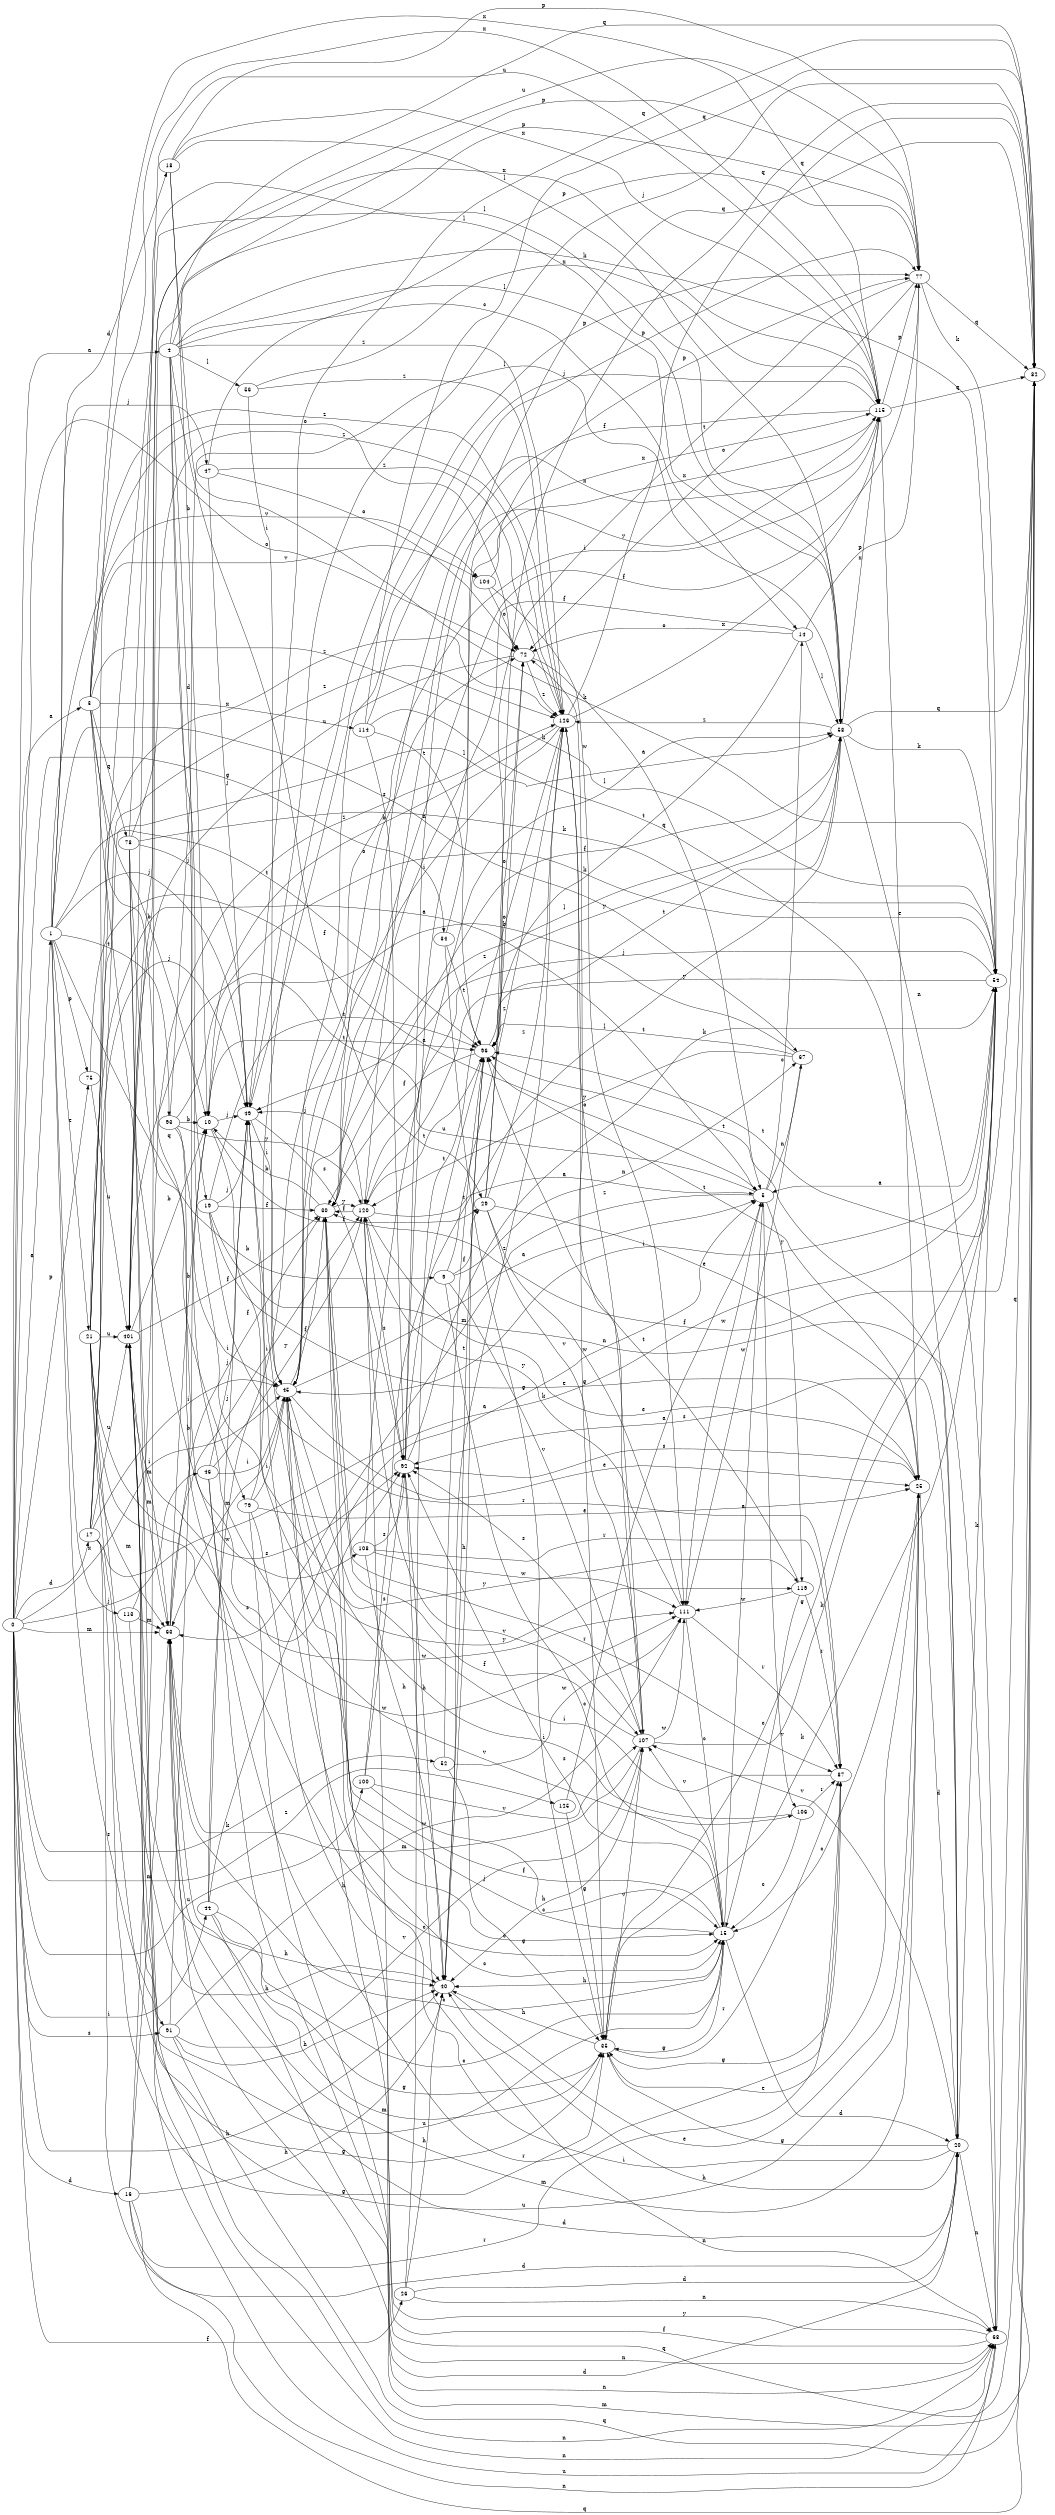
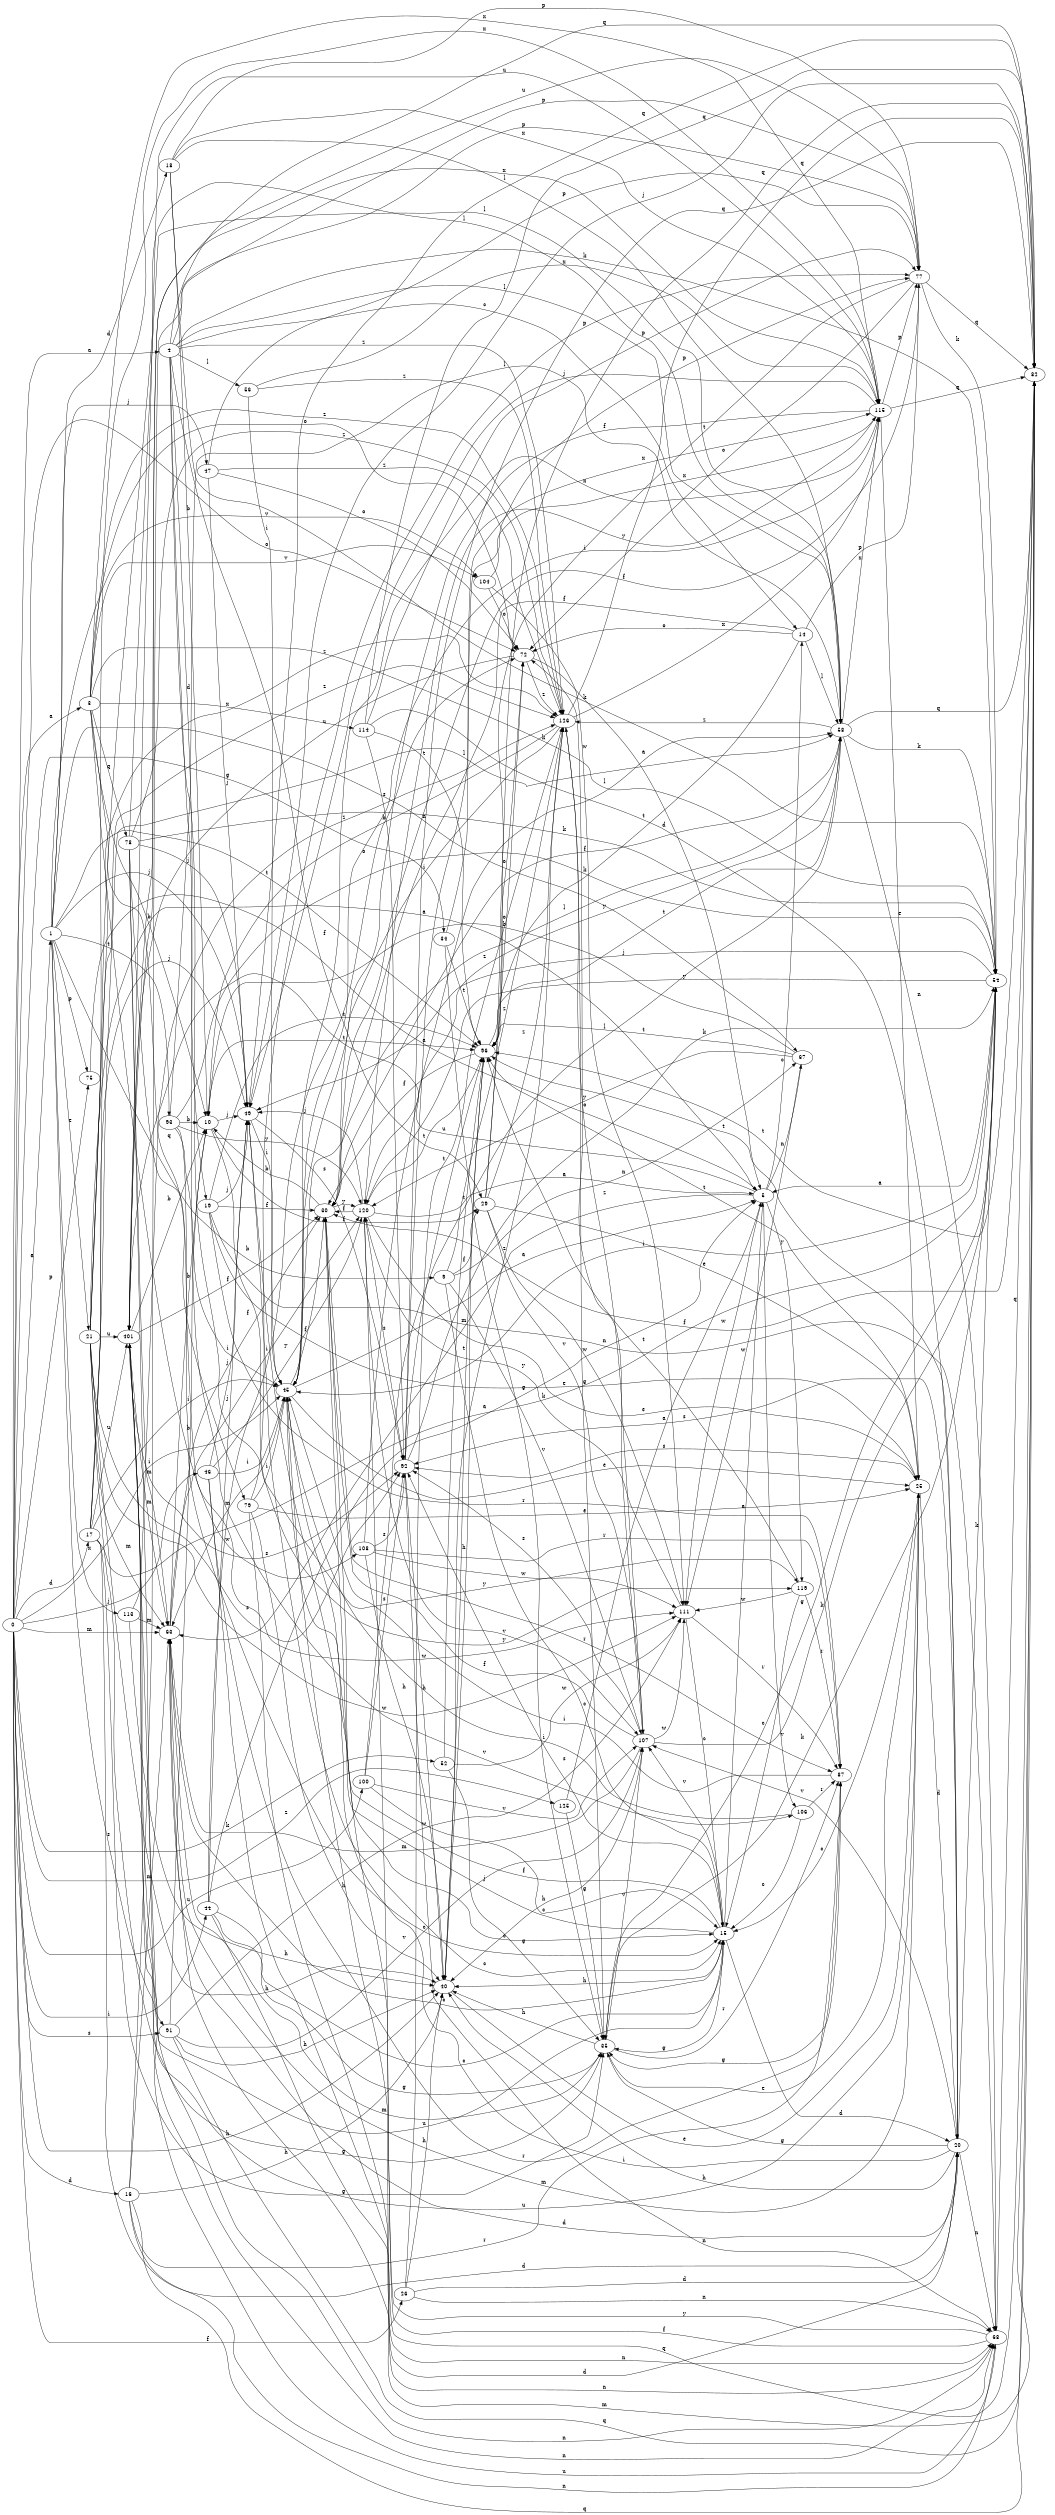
edge "114" -> "20": label "q" -> "d"
edge "75" -> "401": removed, label "u"
